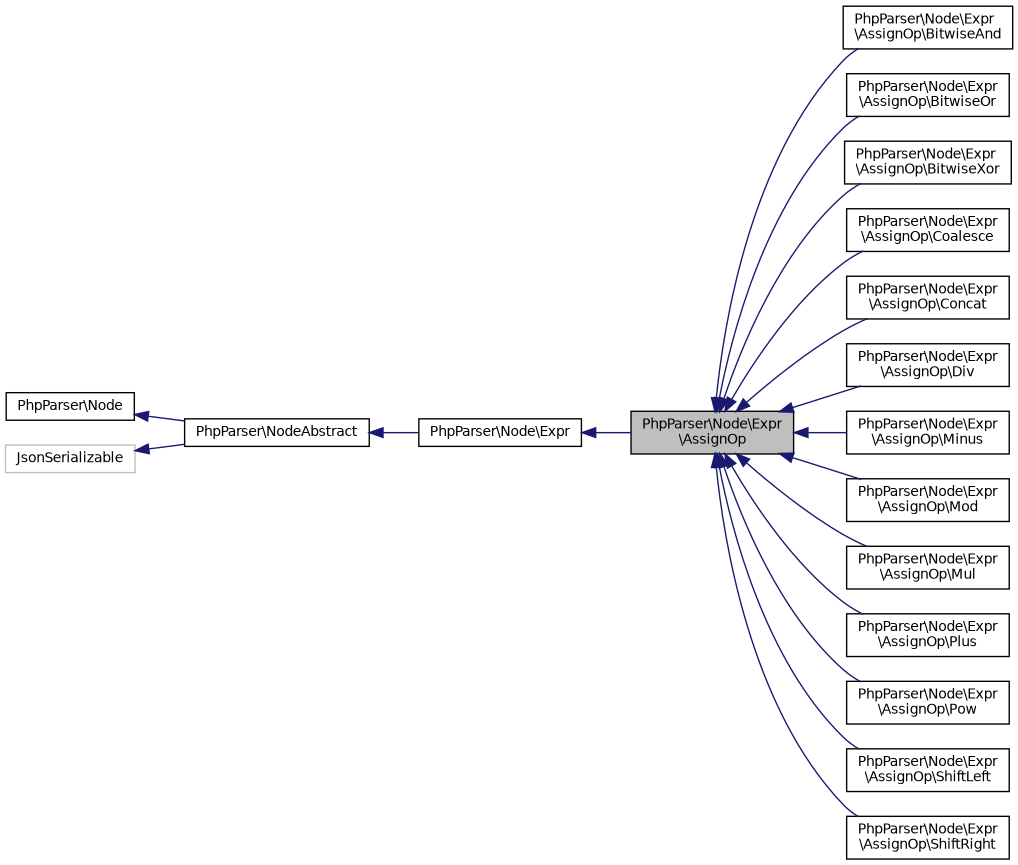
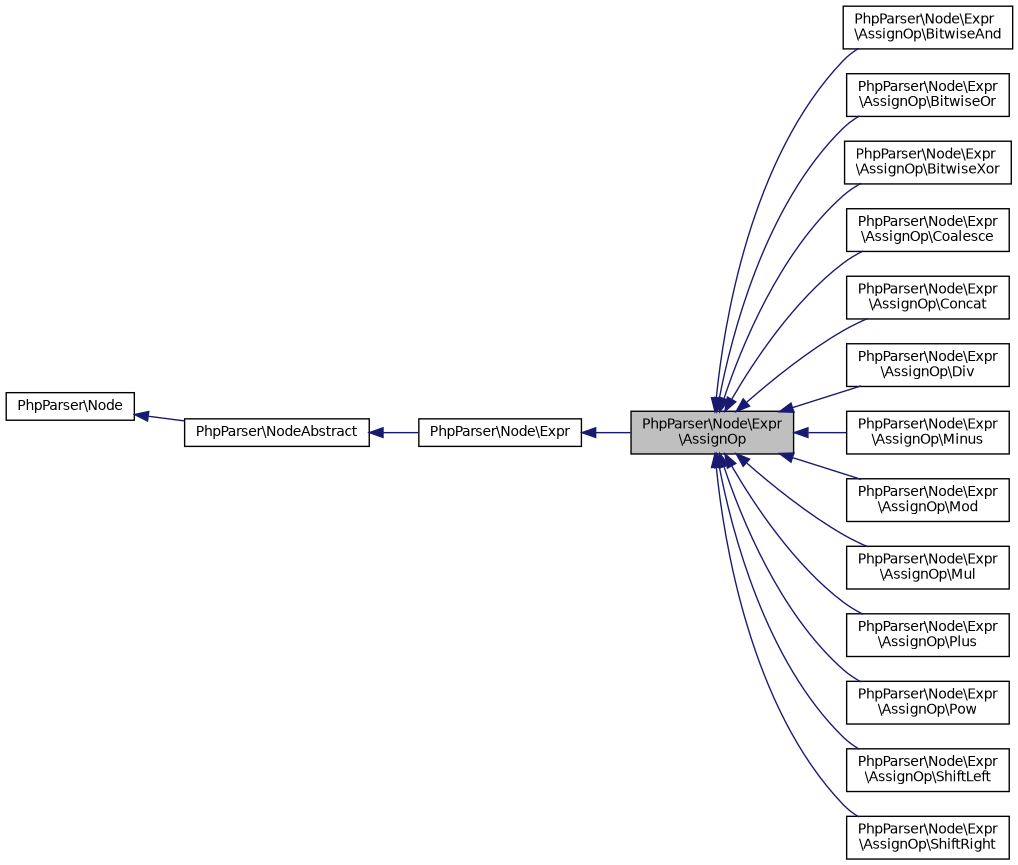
node "JsonSerializable": removed
